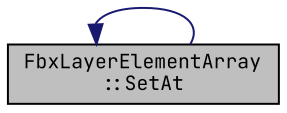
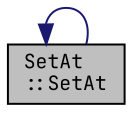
node "FbxLayerElementArray ::SetAt": label "FbxLayerElementArray ::SetAt" -> "SetAt ::SetAt"
